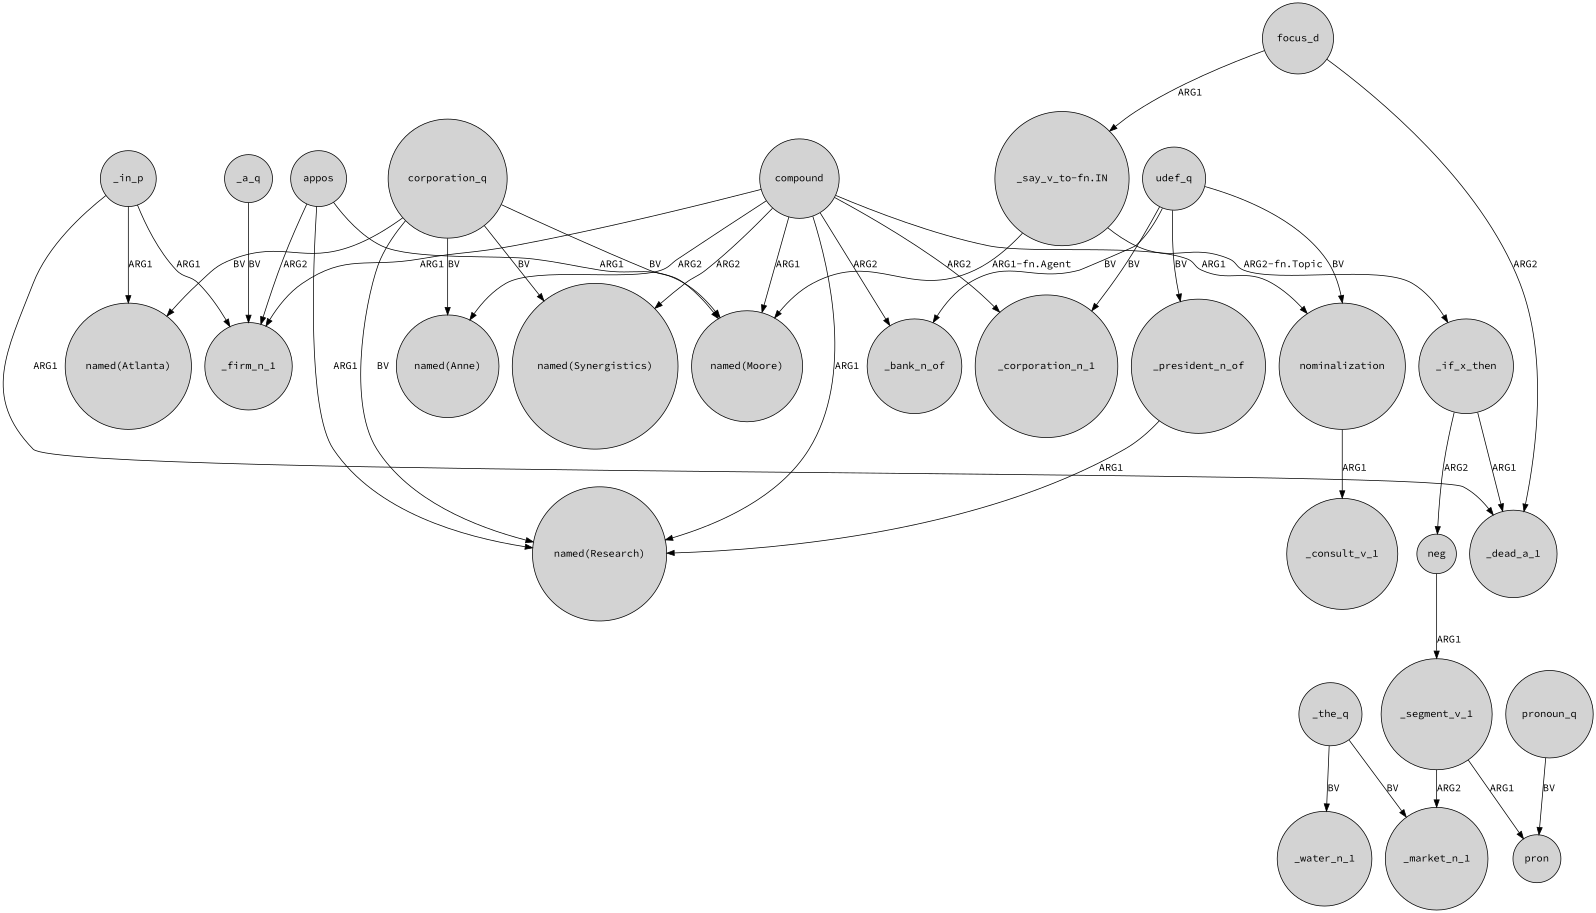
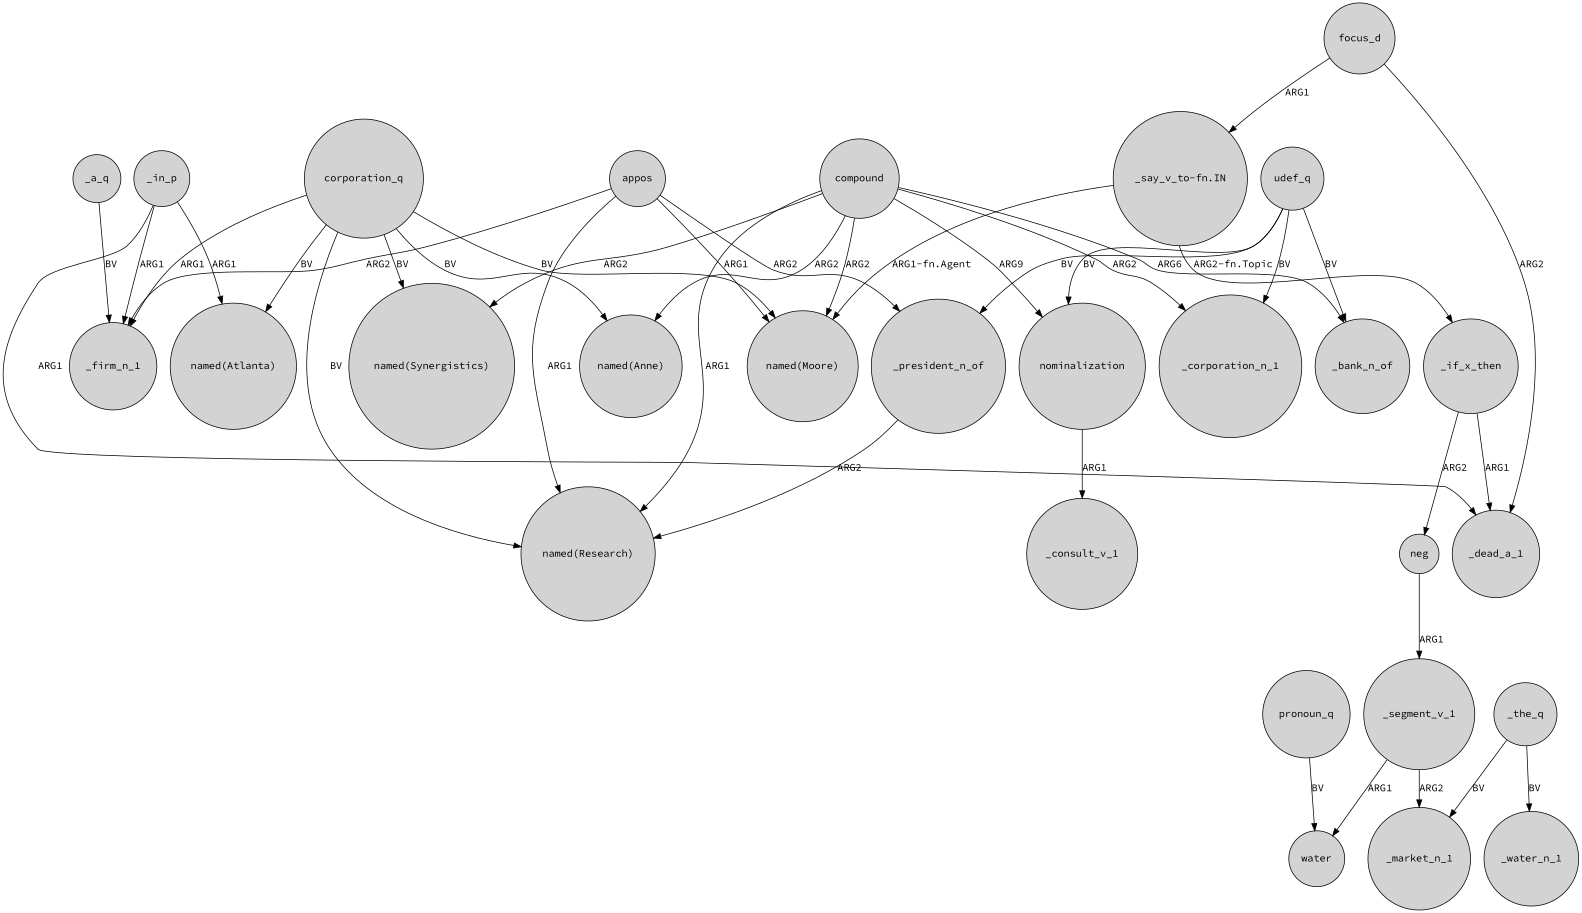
edge "compound" -> "_firm_n_1": now "corporation_q" -> "_firm_n_1"
edge "compound" -> "named(Moore)": label "ARG1" -> "ARG2"
edge "compound" -> "_bank_n_of": label "ARG2" -> "ARG6"
edge "compound" -> "nominalization": label "ARG1" -> "ARG9"
edge "appos" -> "_president_n_of": added, label "ARG2"
edge "_president_n_of" -> "named(Research)": label "ARG1" -> "ARG2"
node "pron": label "pron" -> "water"
